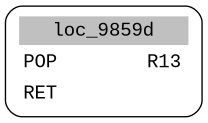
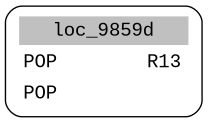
node "loc_9859d": text "RET" -> "POP"
